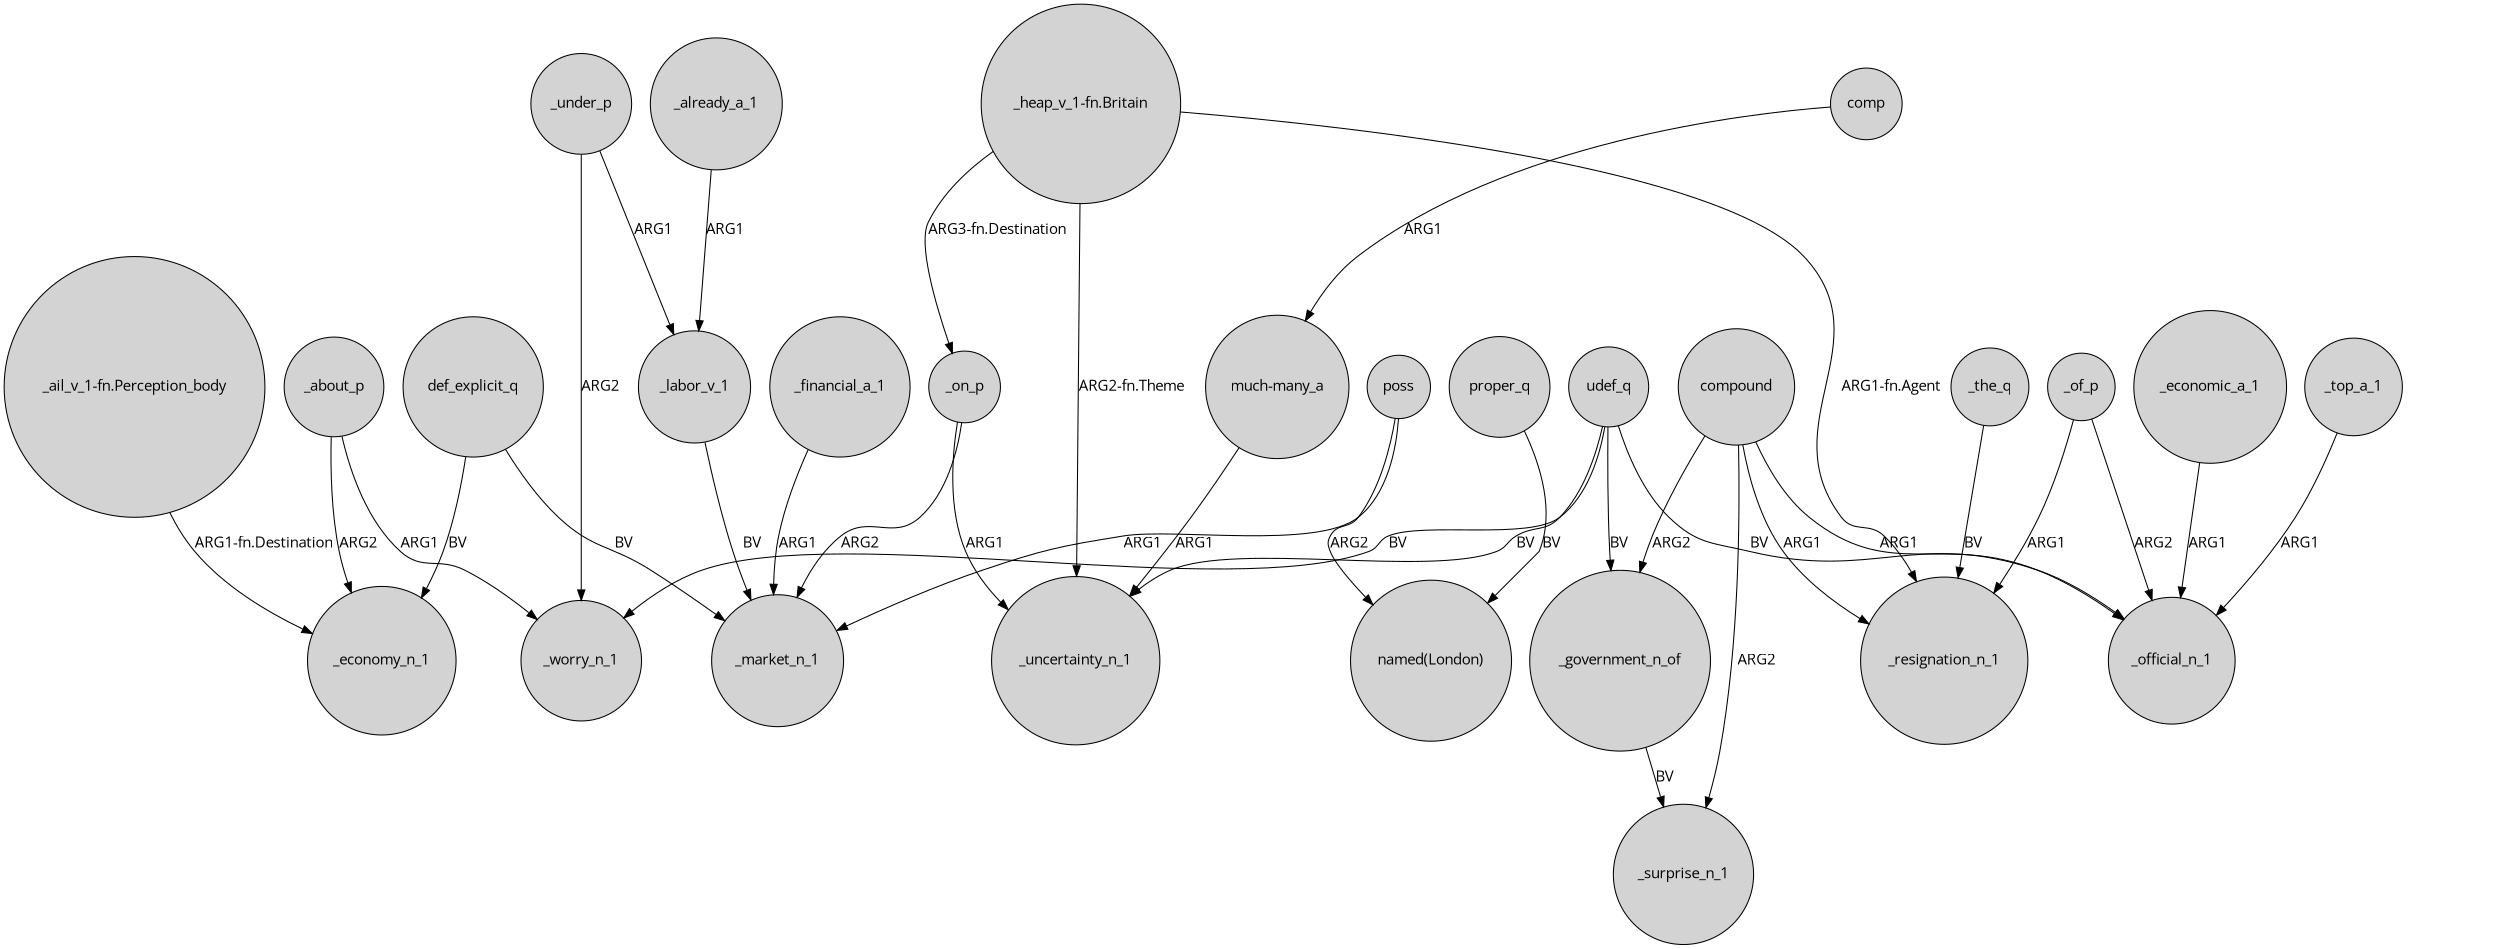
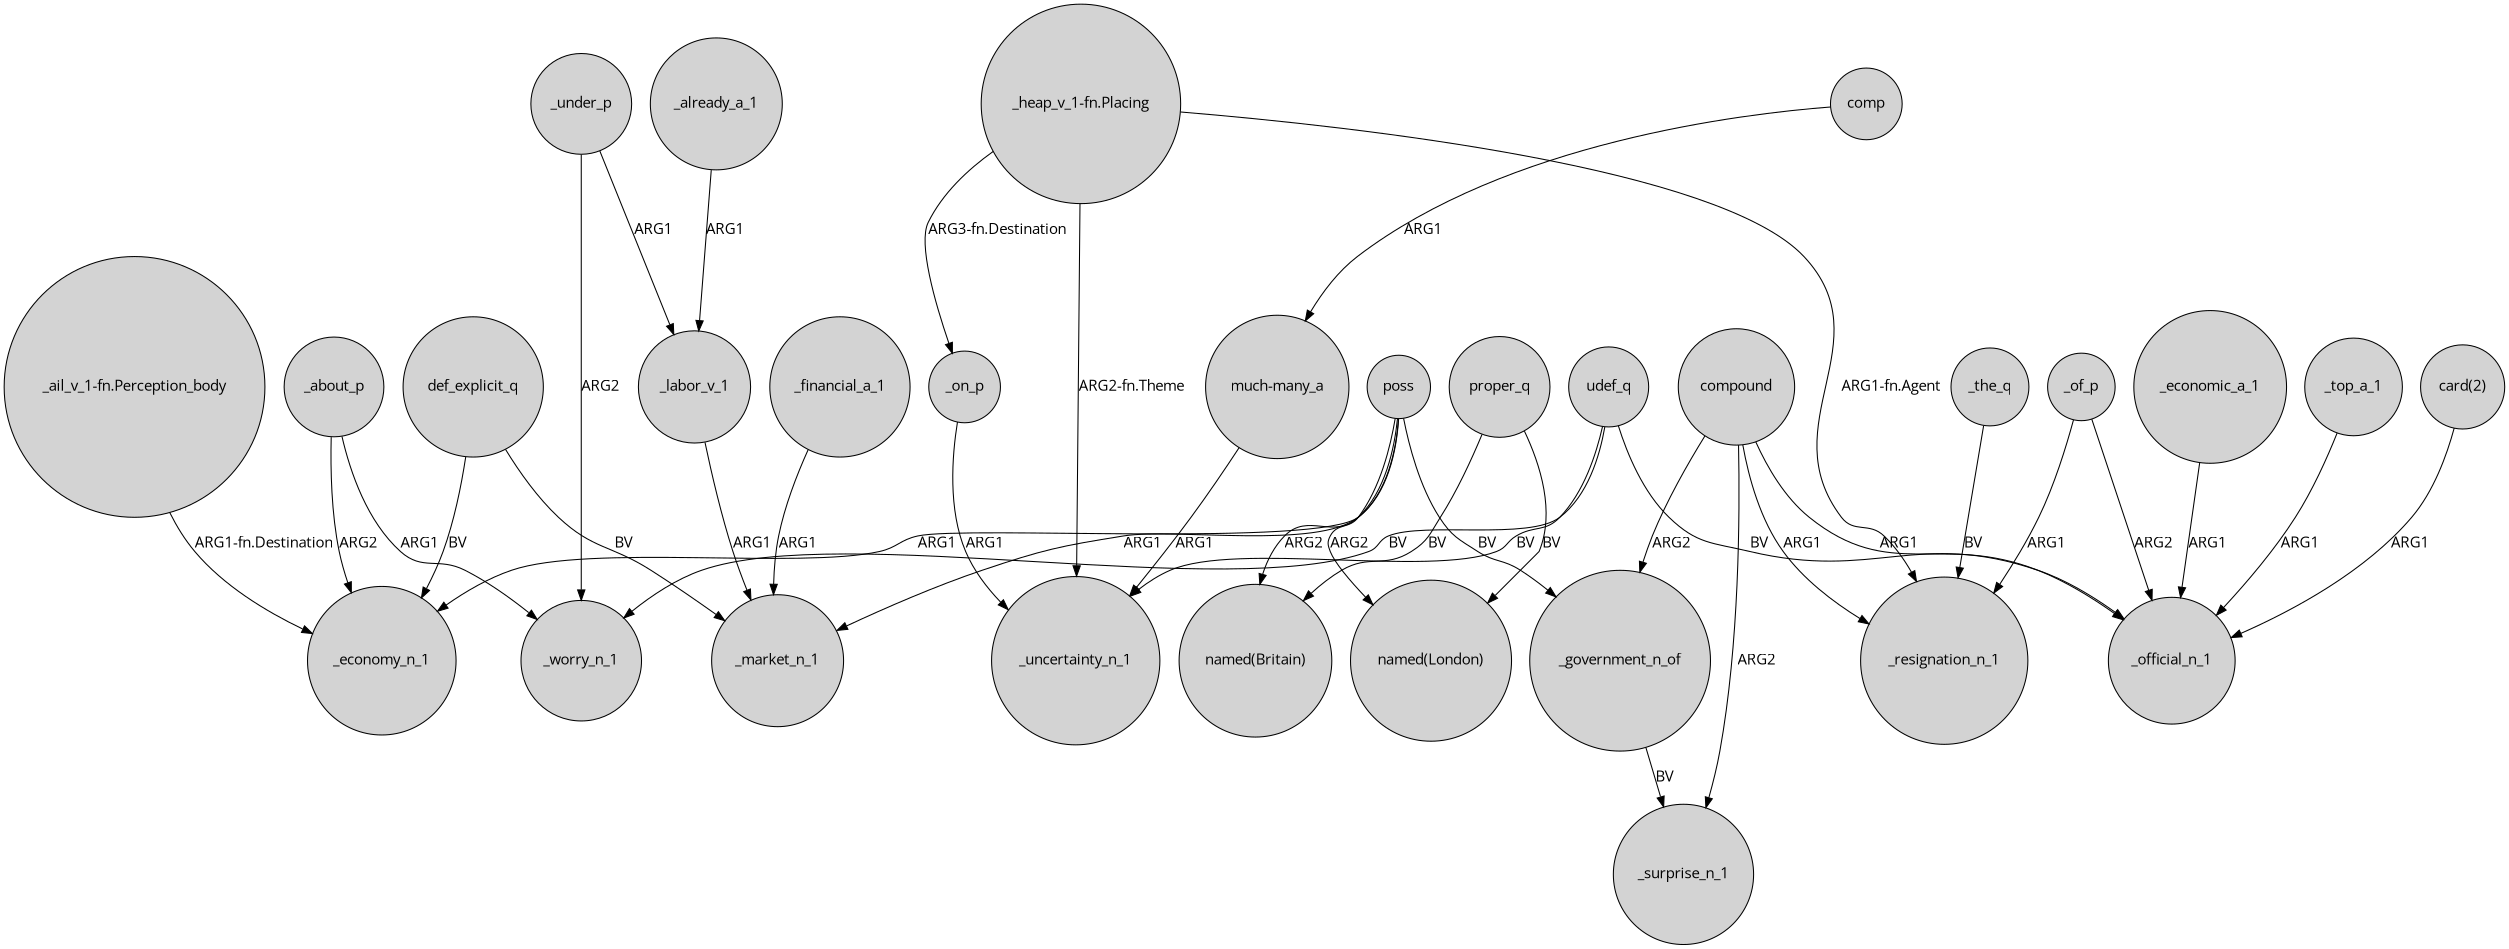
node "_heap_v_1-fn.Britain": label "_heap_v_1-fn.Britain" -> "_heap_v_1-fn.Placing"
node "card(2)": added
edge "udef_q" -> "_government_n_of": now "poss" -> "_government_n_of"
edge "_on_p" -> "_market_n_1": removed, label "ARG2"
edge "poss" -> "_economy_n_1": added, label "ARG1"
edge "_labor_v_1" -> "_market_n_1": label "BV" -> "ARG1"
node "named(Britain)": added
